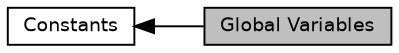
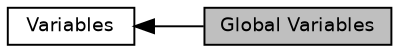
node "Constants": label "Constants" -> "Variables"
